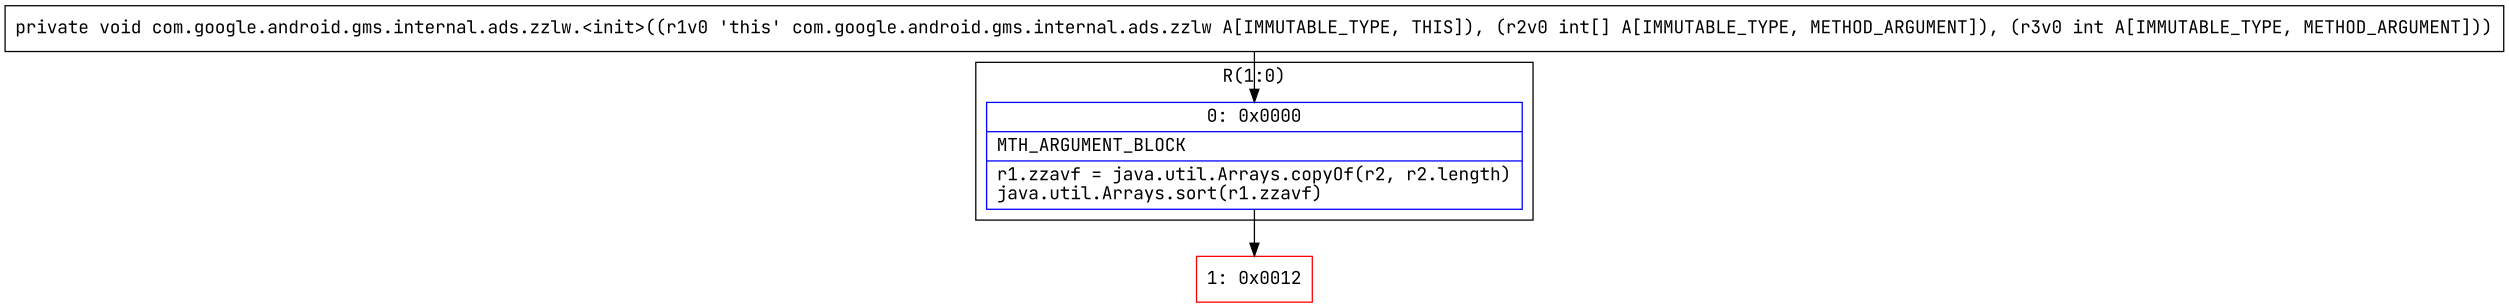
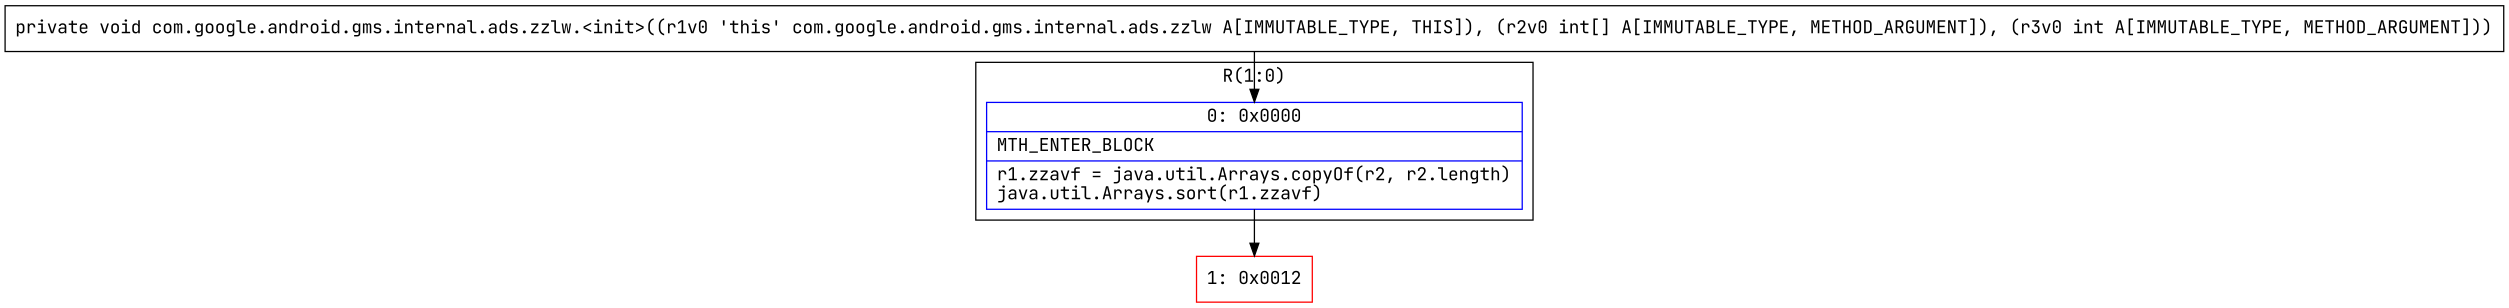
node "0: 0x0000": text "MTH_ARGUMENT_BLOCK" -> "MTH_ENTER_BLOCK"
